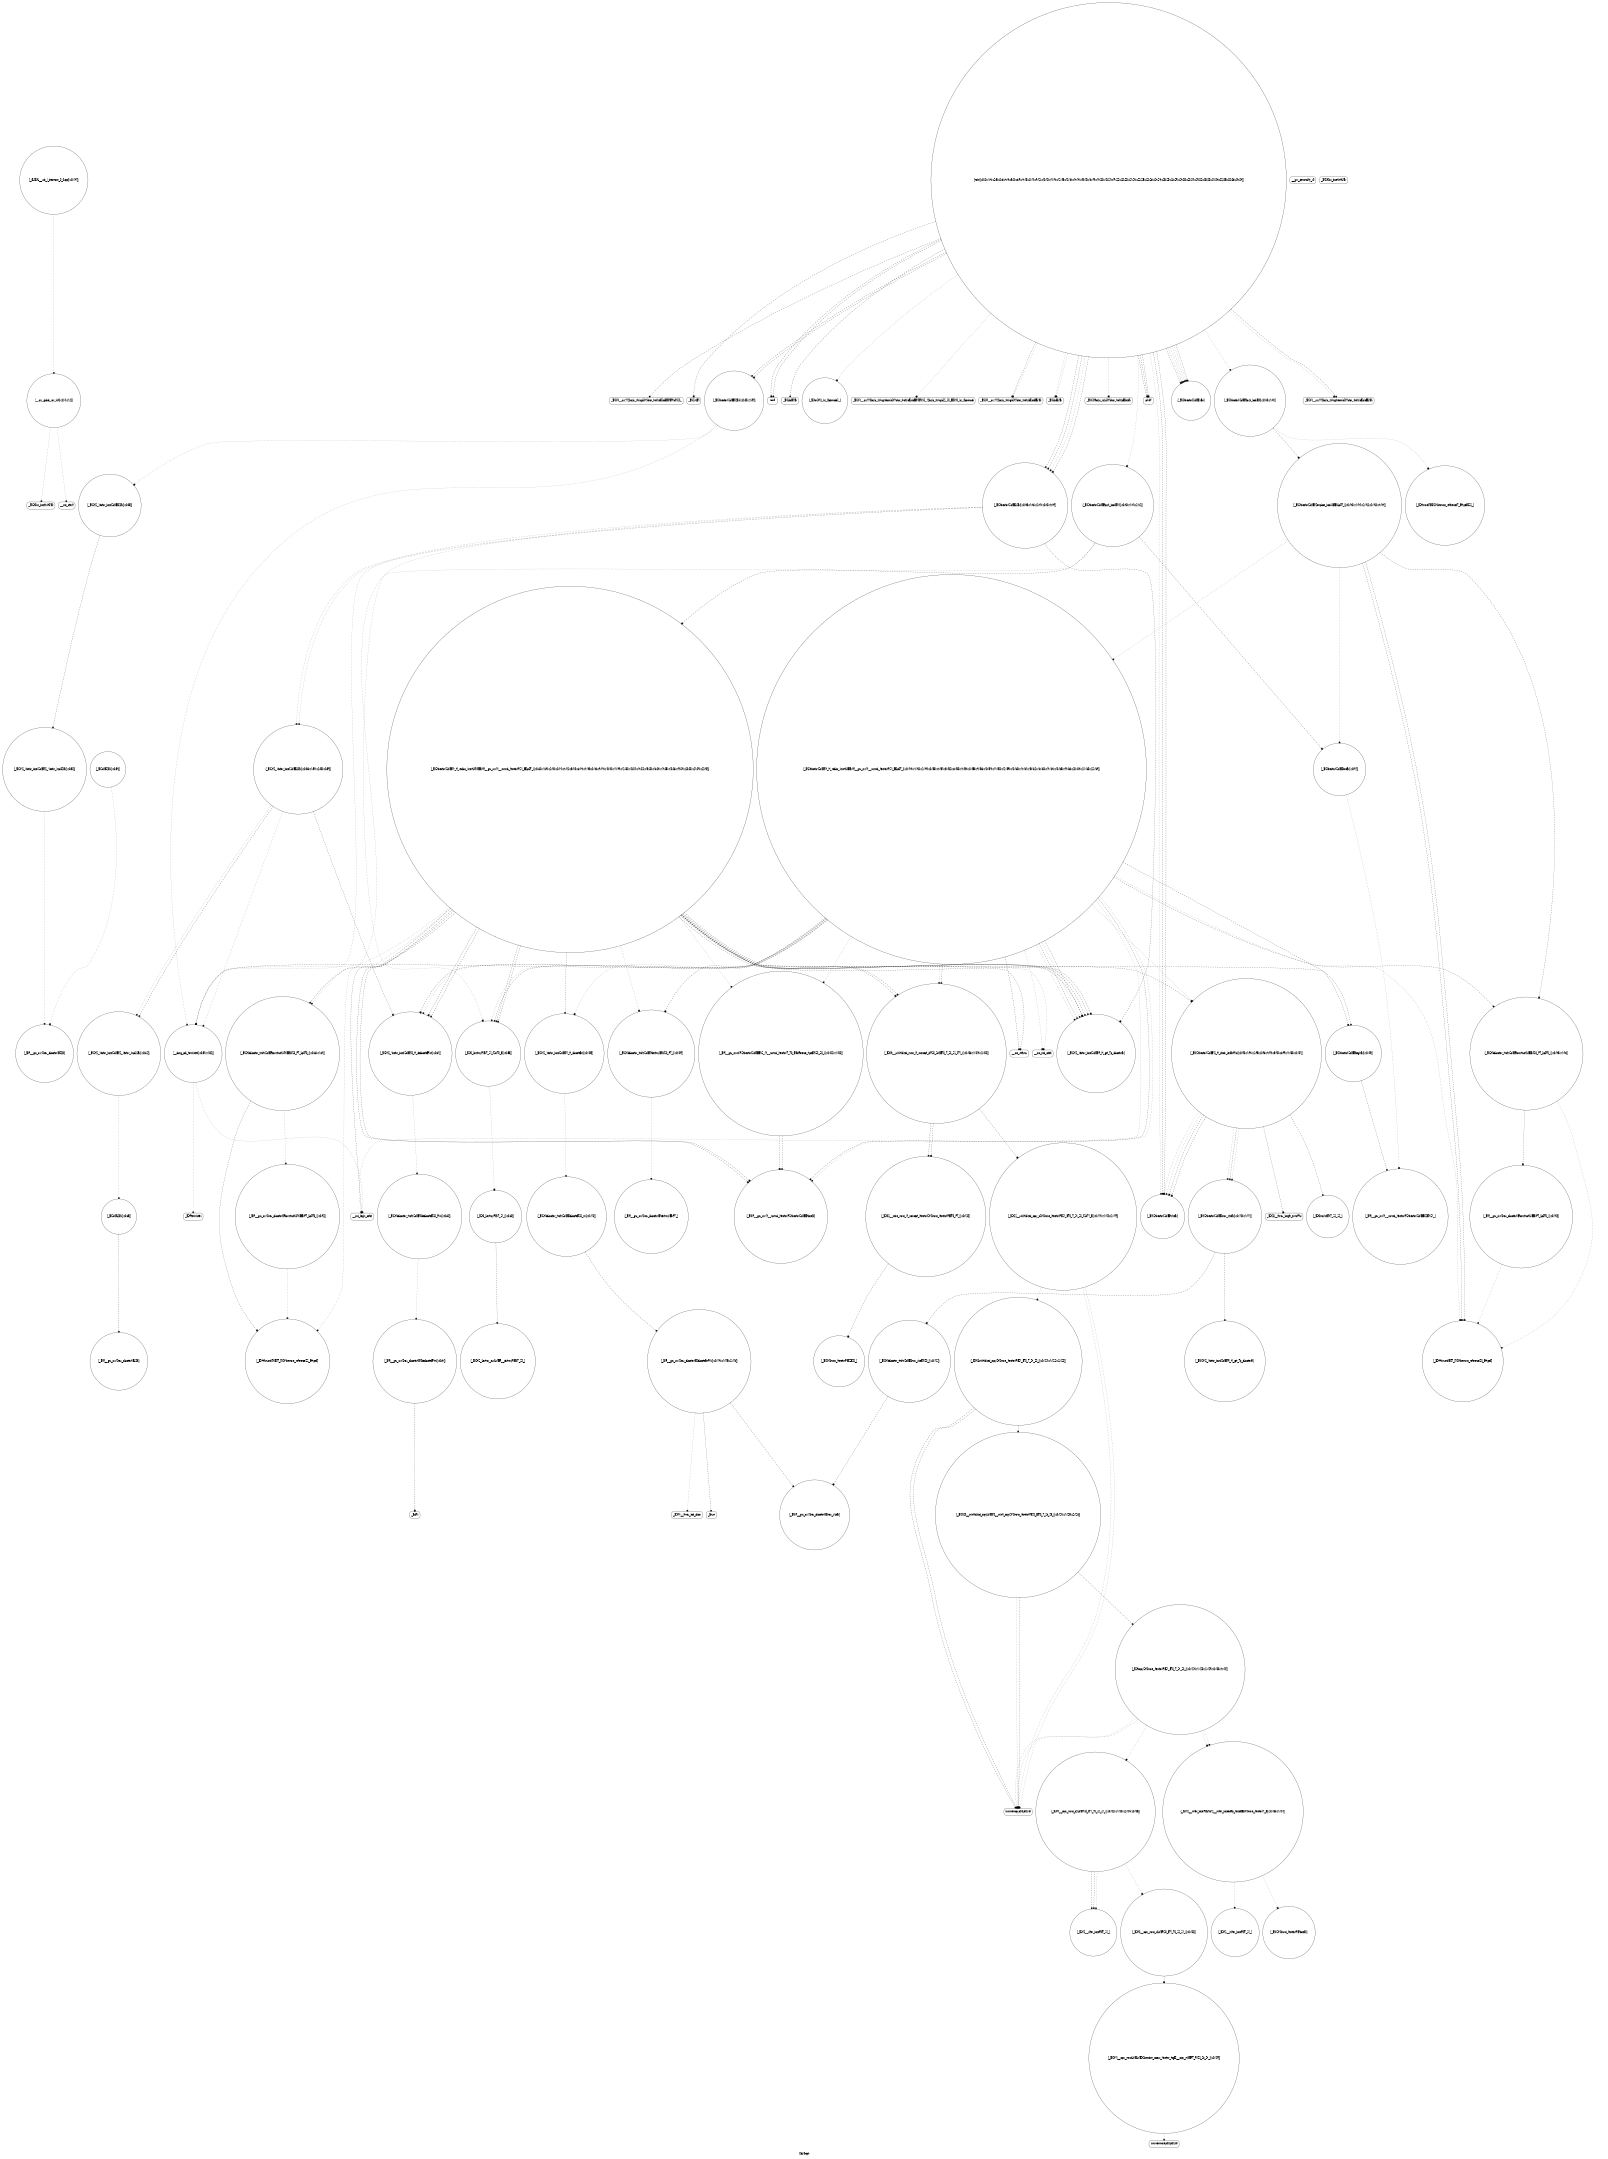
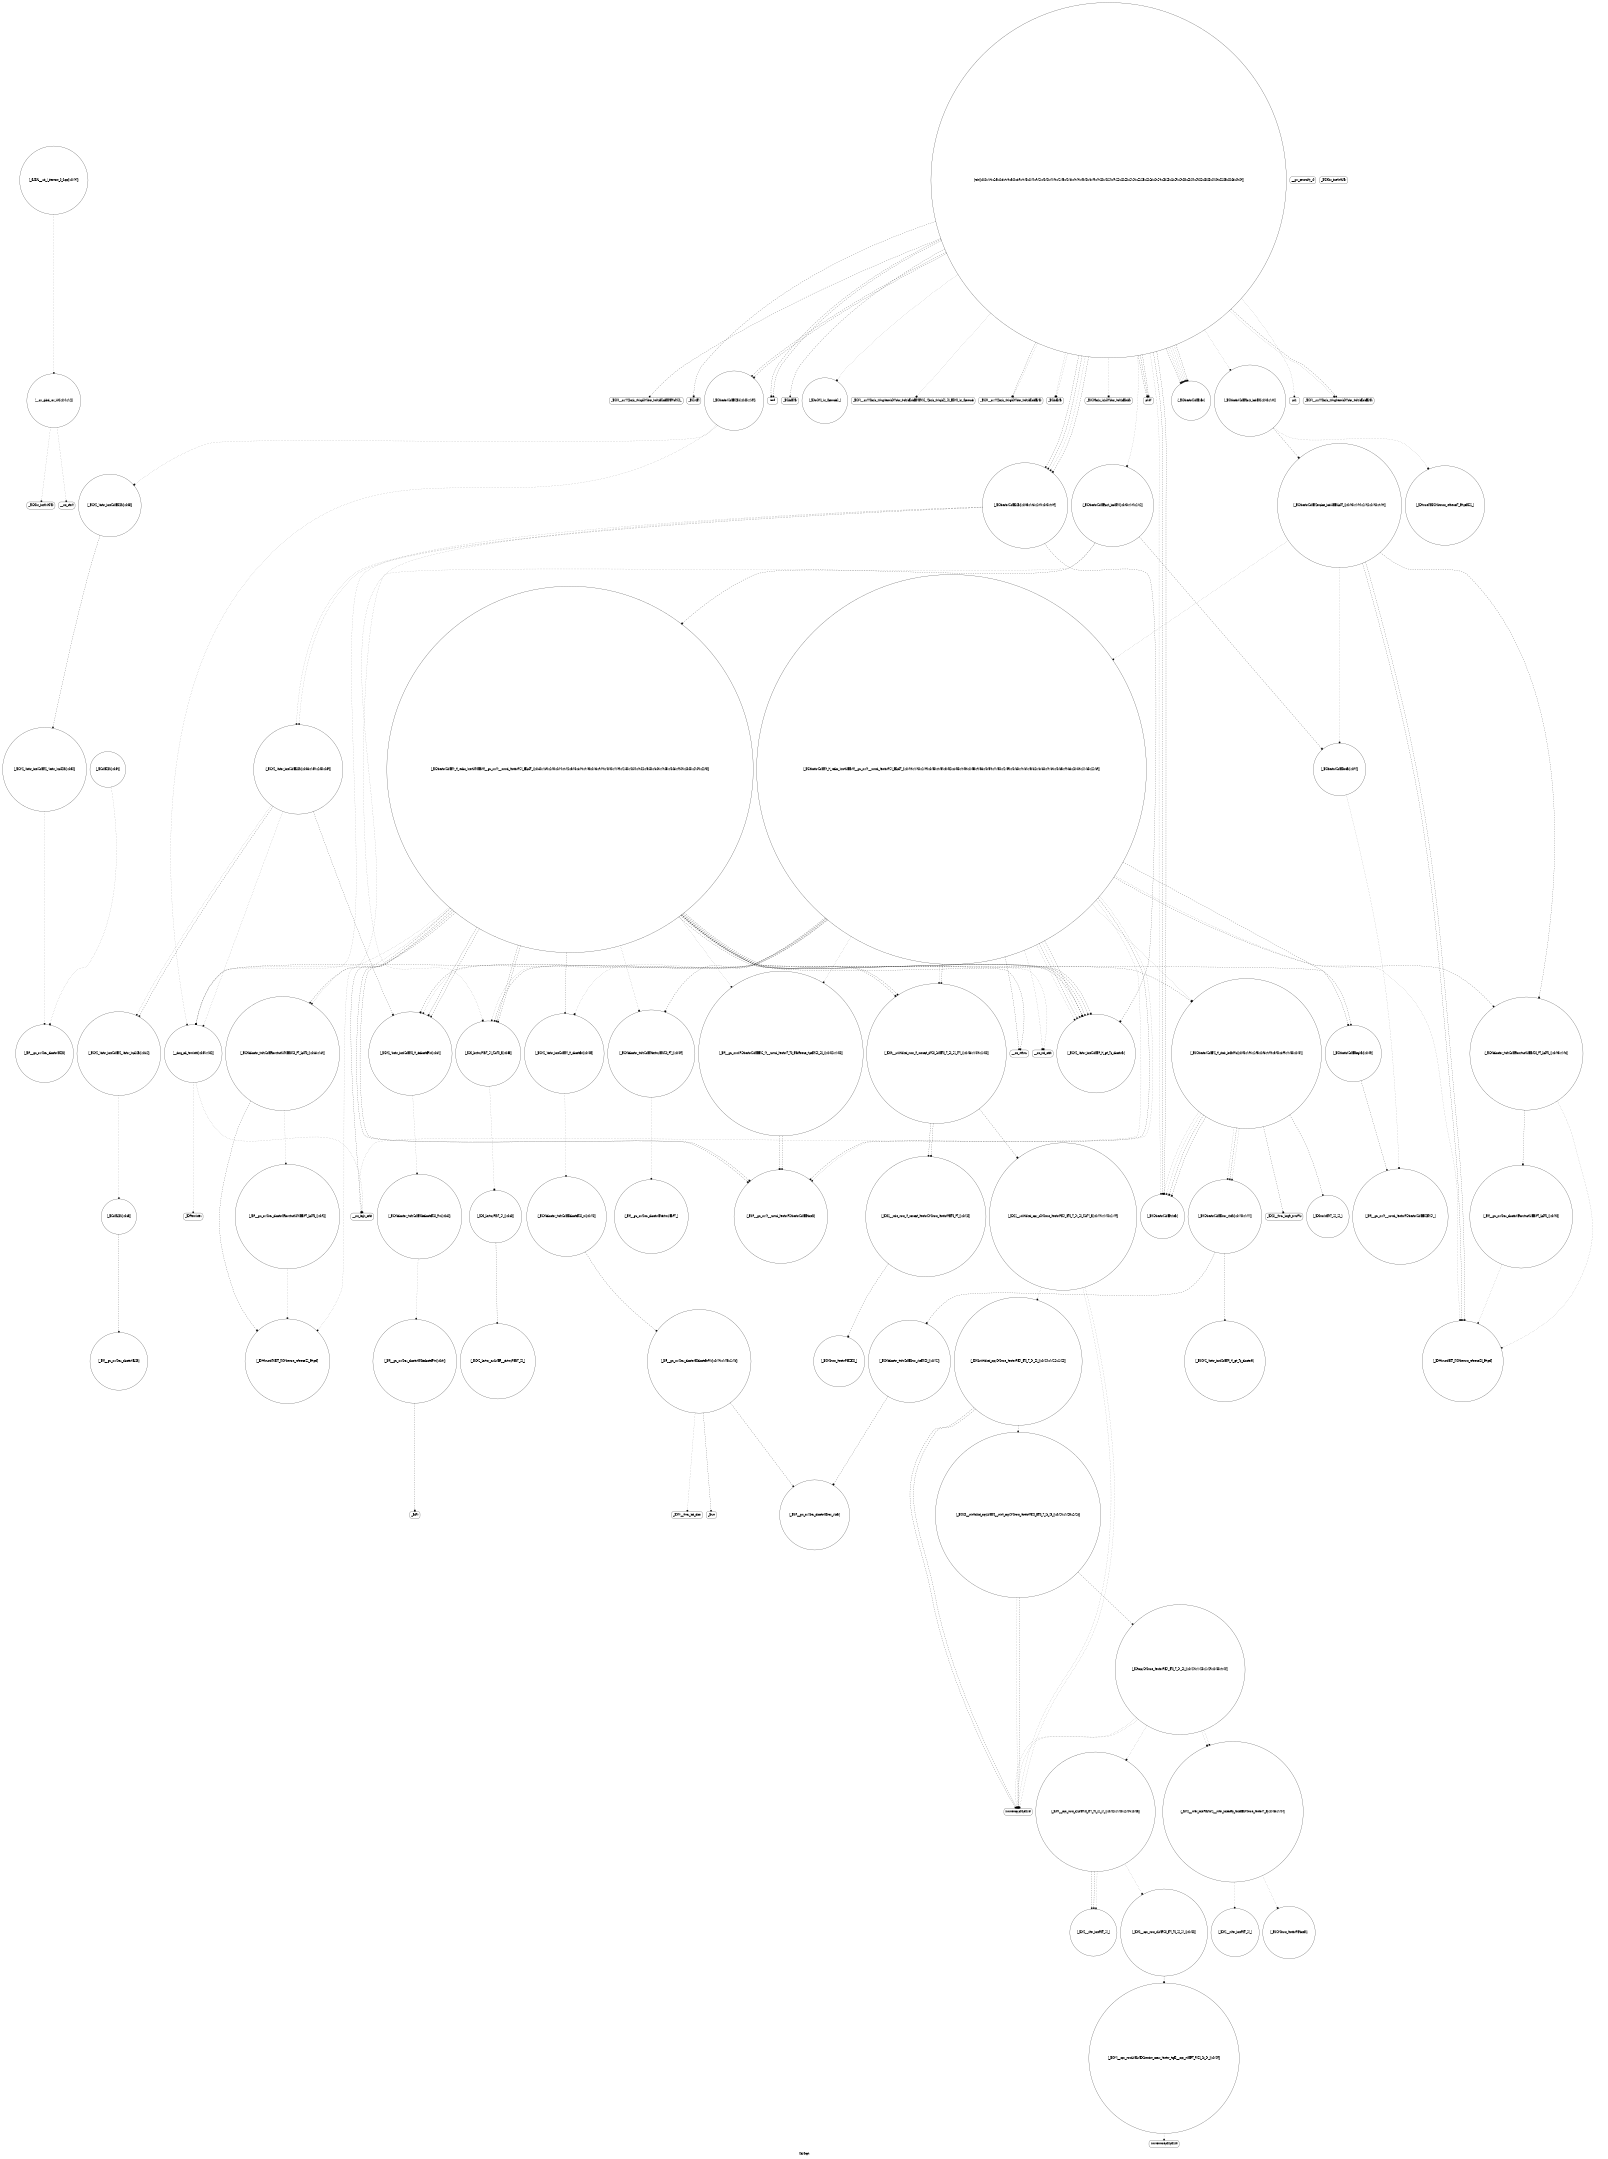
node "puts": added
